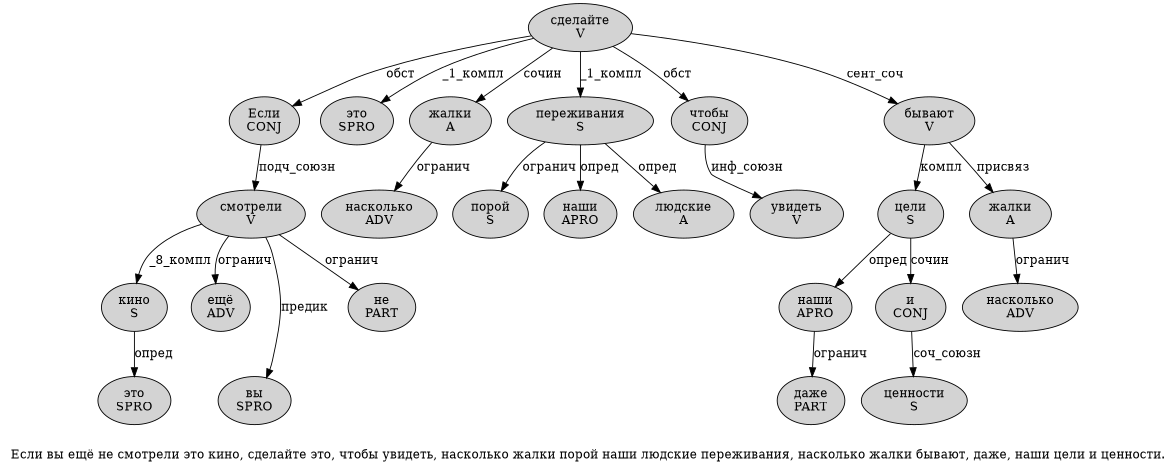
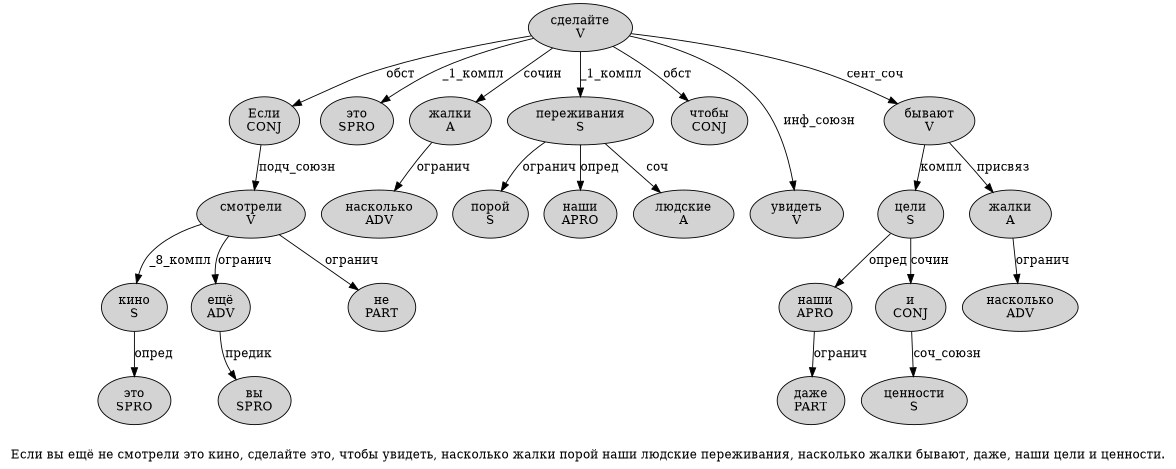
edge "переживания S" -> "людские A": label "опред" -> "соч"
edge "чтобы CONJ" -> "увидеть V": now "сделайте V" -> "увидеть V"
edge "смотрели V" -> "вы SPRO": now "ещё ADV" -> "вы SPRO"
